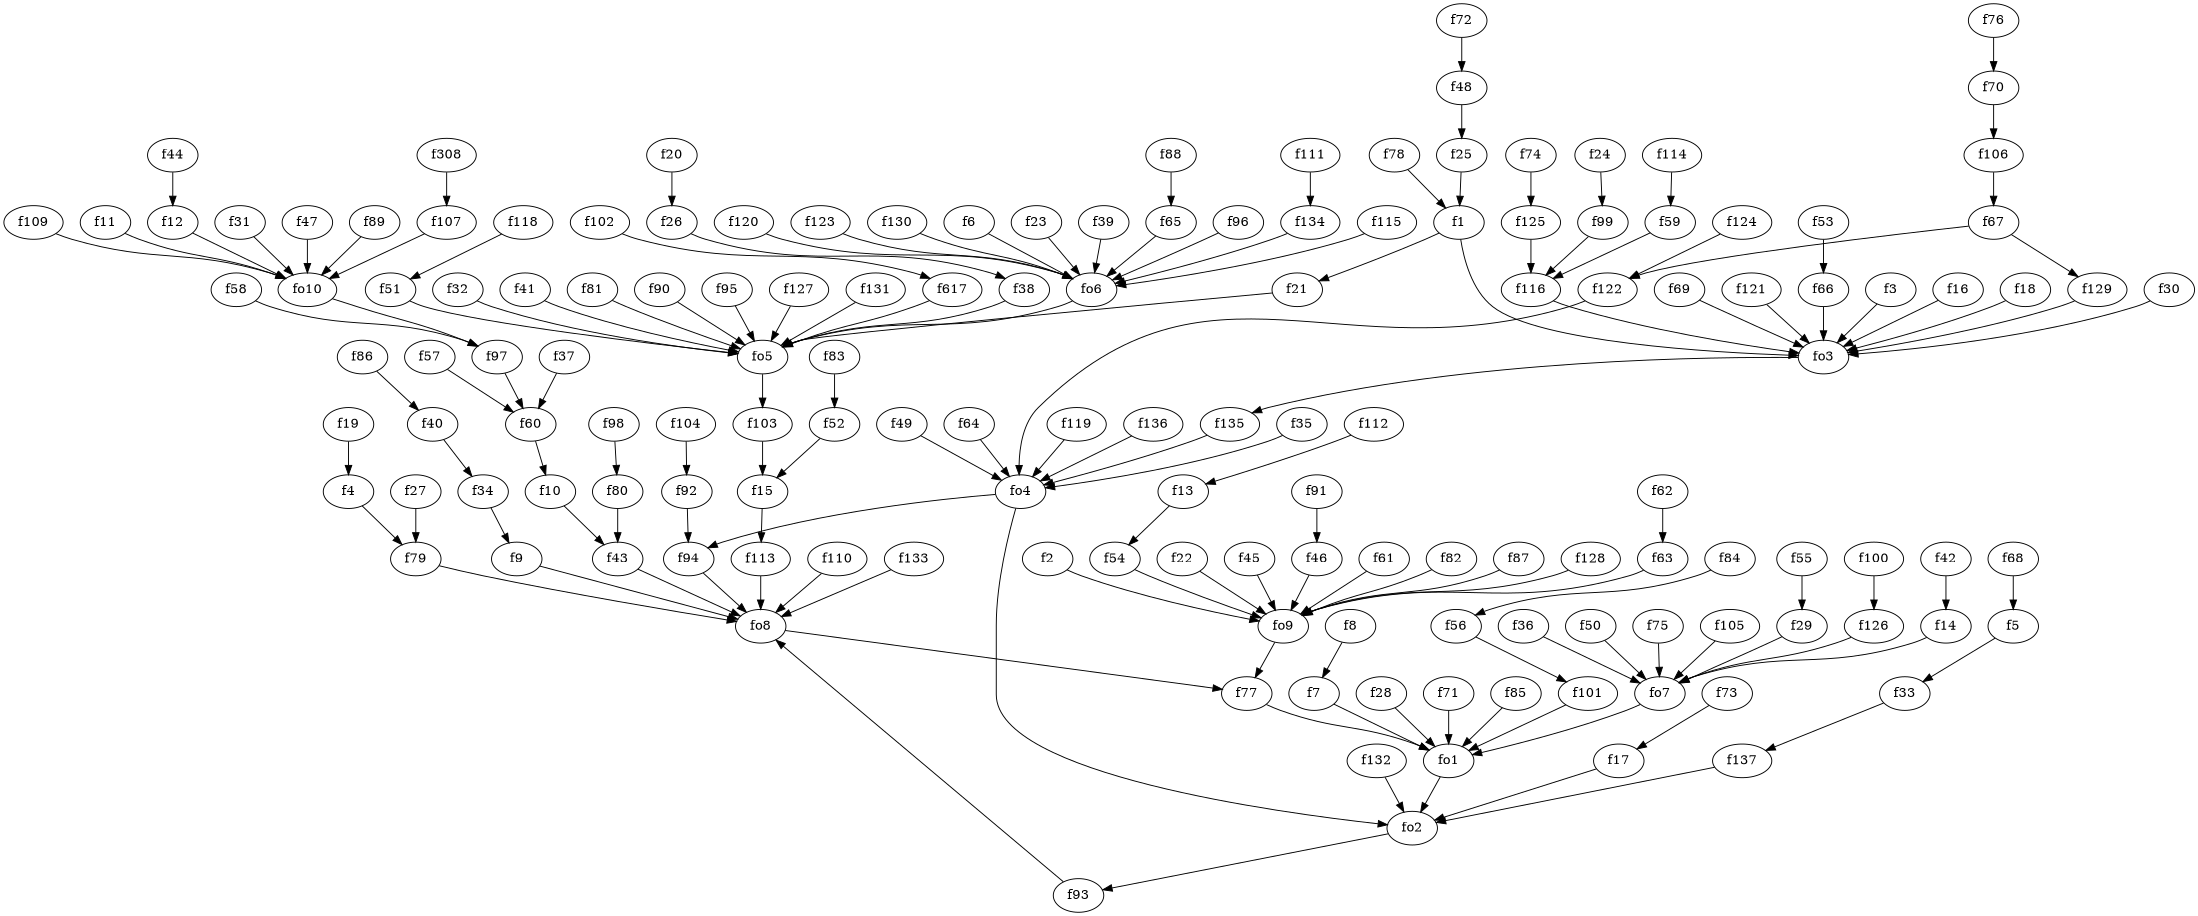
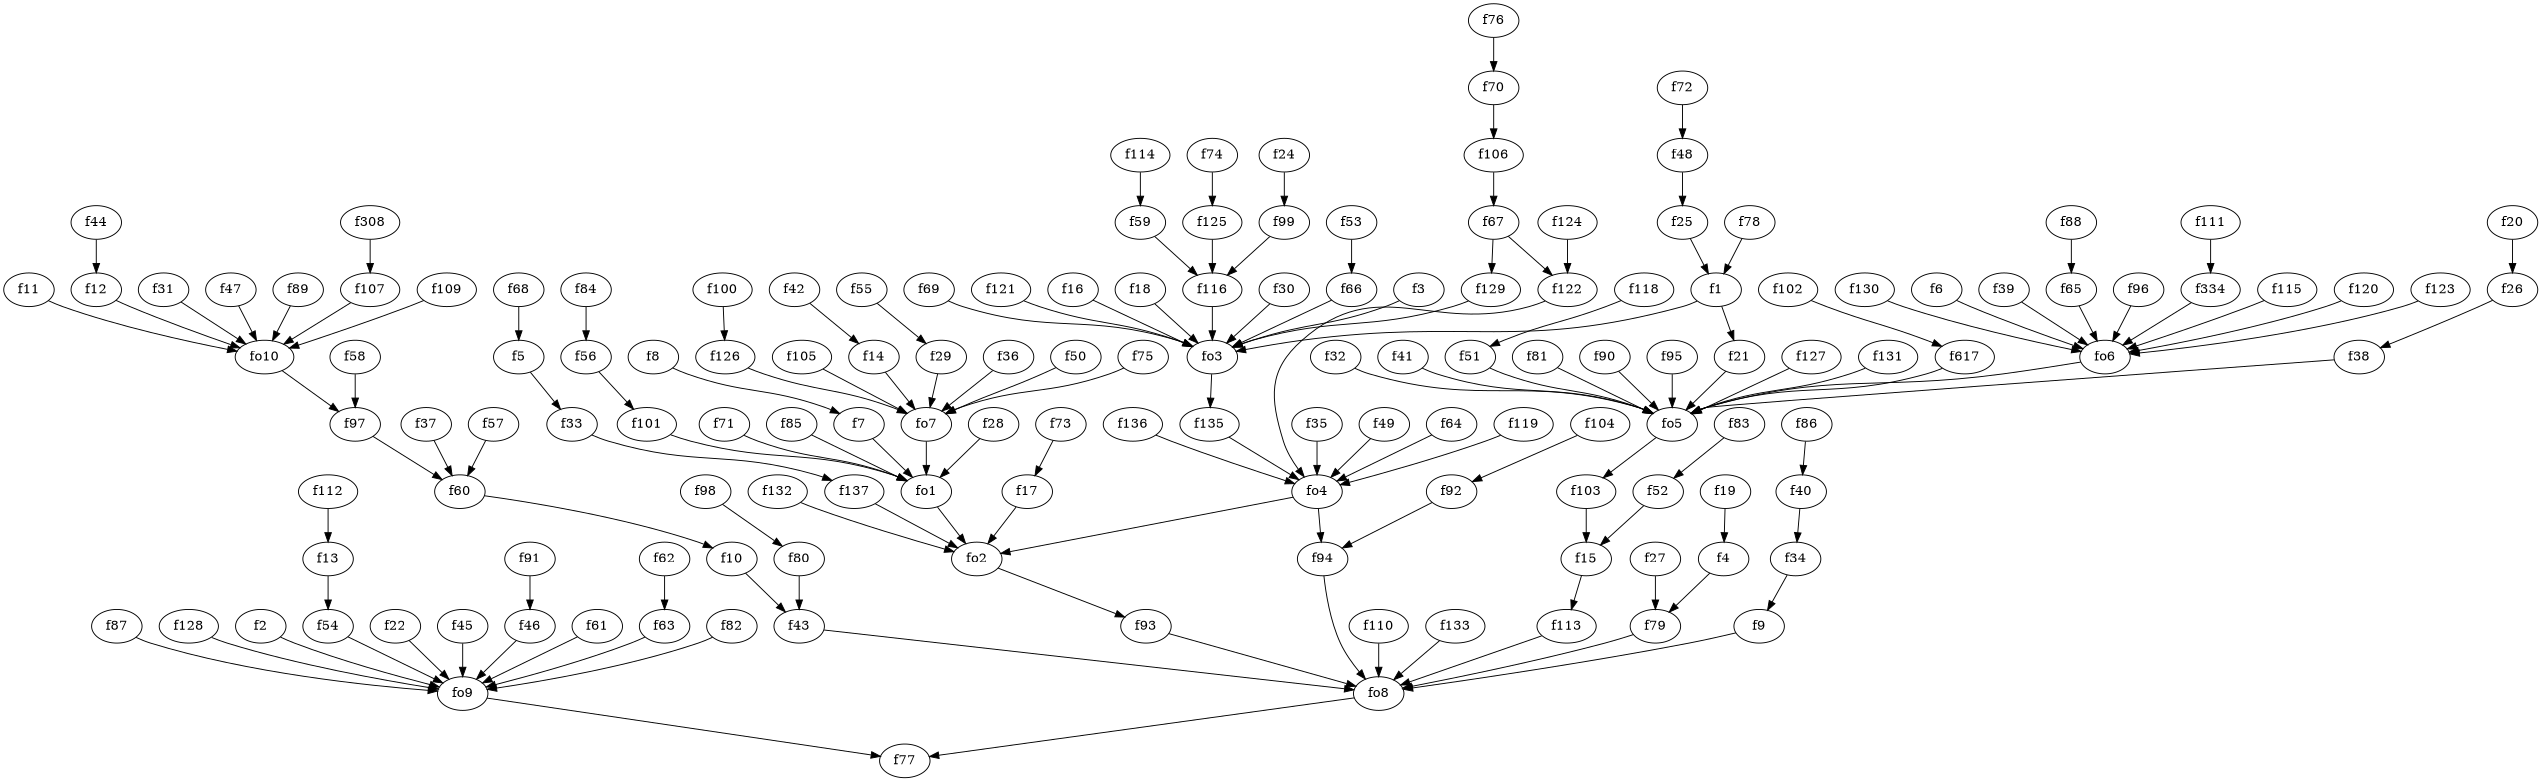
node "f23": removed
node "f134": label "f134" -> "f334"
edge "f77" -> "fo1": removed
